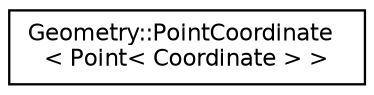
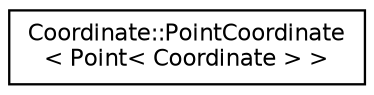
node "Geometry::PointCoordinate < Point< Coordinate > >": label "Geometry::PointCoordinate < Point< Coordinate > >" -> "Coordinate::PointCoordinate < Point< Coordinate > >"
